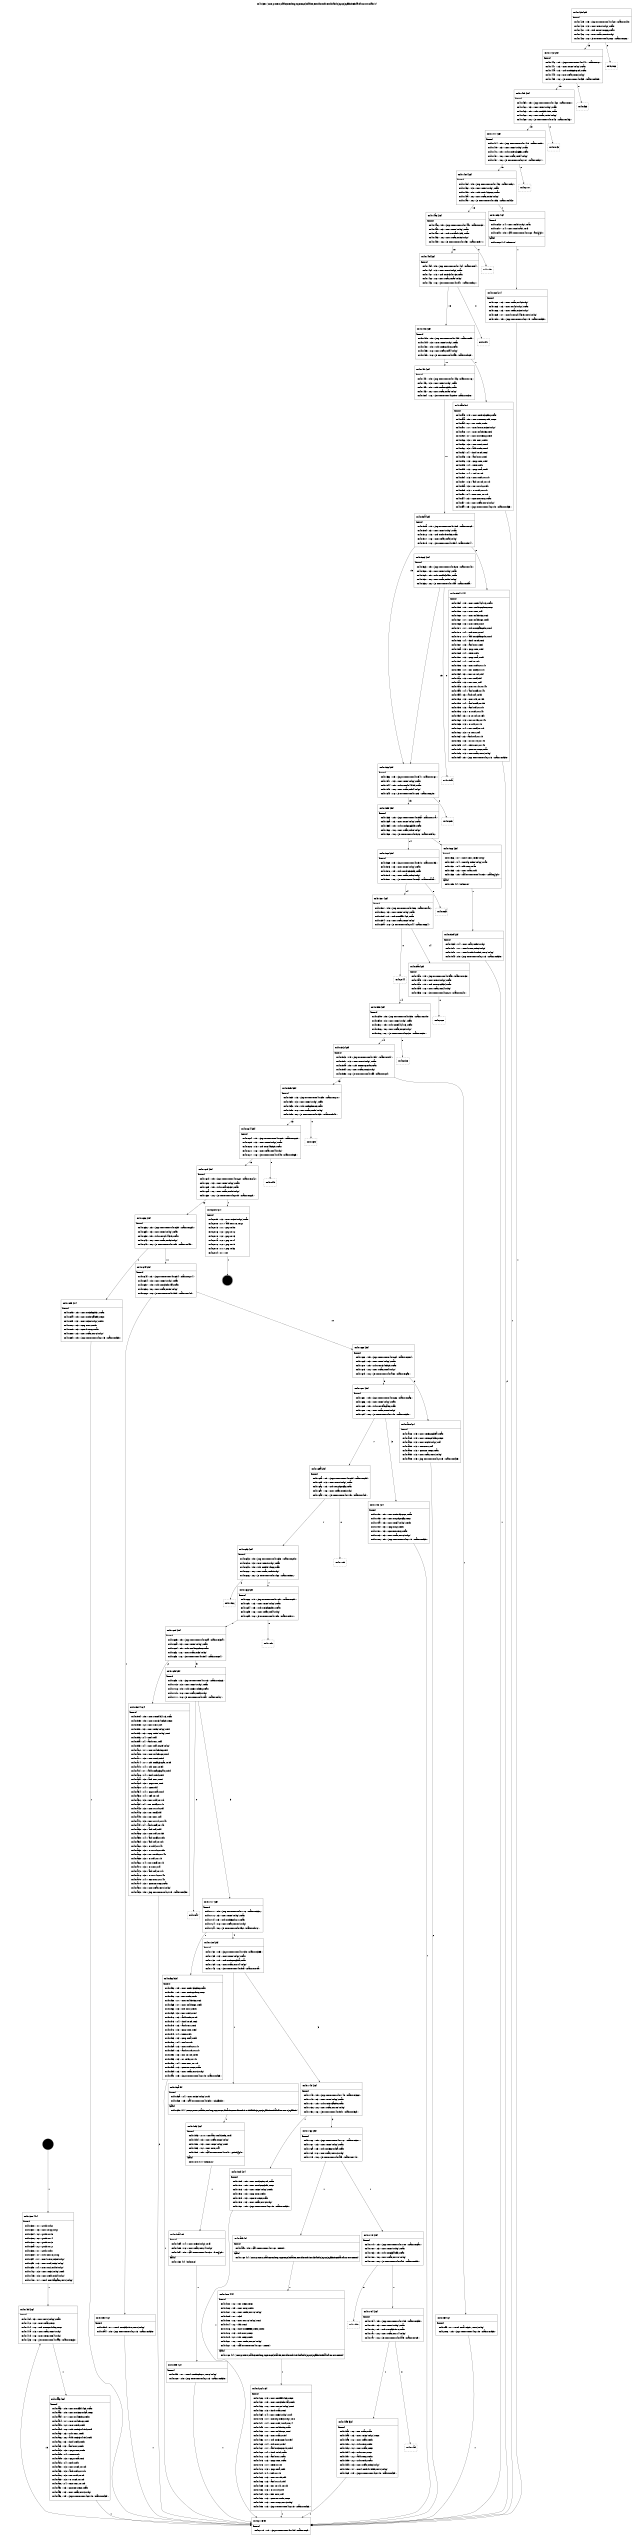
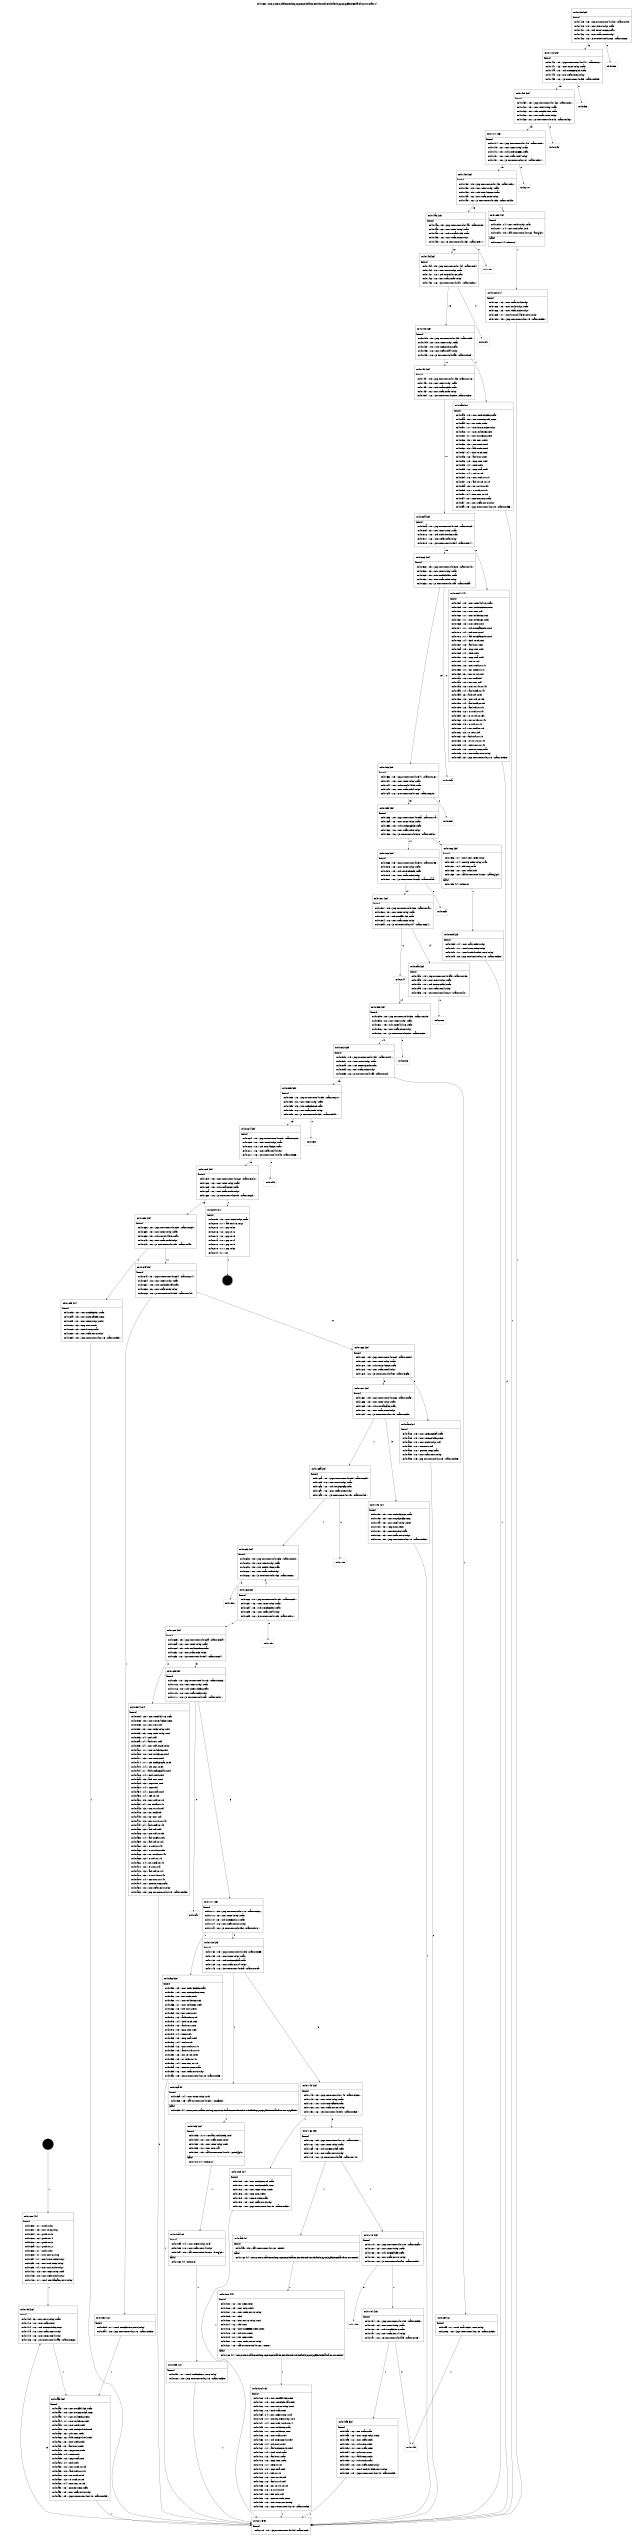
edge "0x40150a [25]" -> "0x40153c [25]": now "0x40150a [25]" -> "0x401523 [25]"
edge "0x4016b3 [25]" -> "0x4016cc [25]": reversed
edge "0x401b9d [12]" -> "0x402115 [5]": now "0x401b9d [12]" -> "0x401aa3 [88]"
edge "0x401fff [12]" -> "0x402115 [5]": now "0x401fff [12]" -> "0x4017ad"
